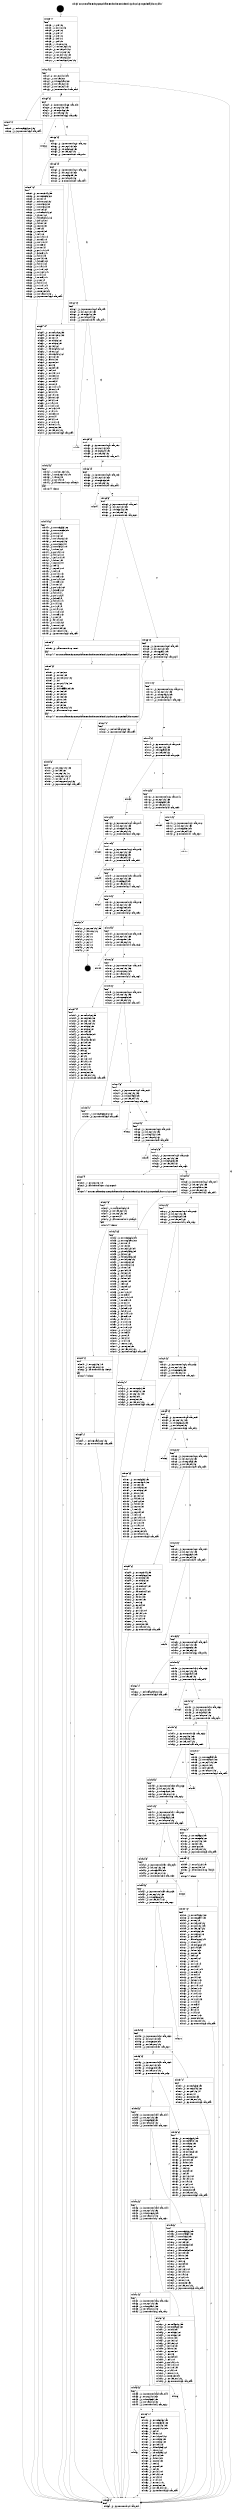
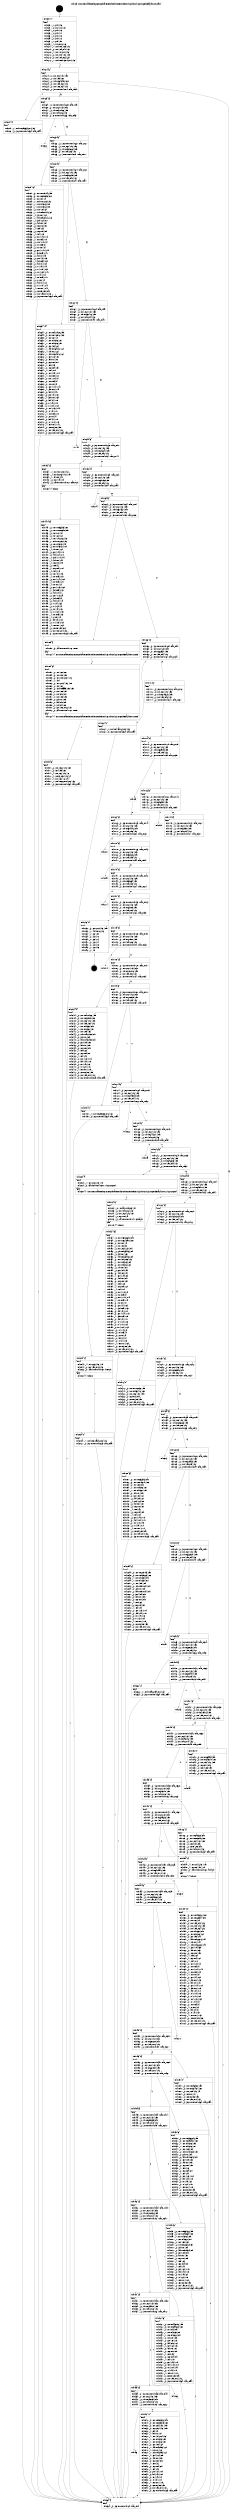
node "0x401b17": removed
